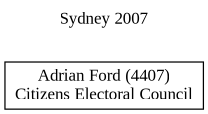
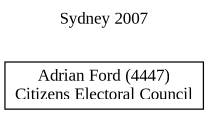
node "Adrian Ford (4407) Citizens Electoral Council": label "Adrian Ford (4407) Citizens Electoral Council" -> "Adrian Ford (4447) Citizens Electoral Council"
